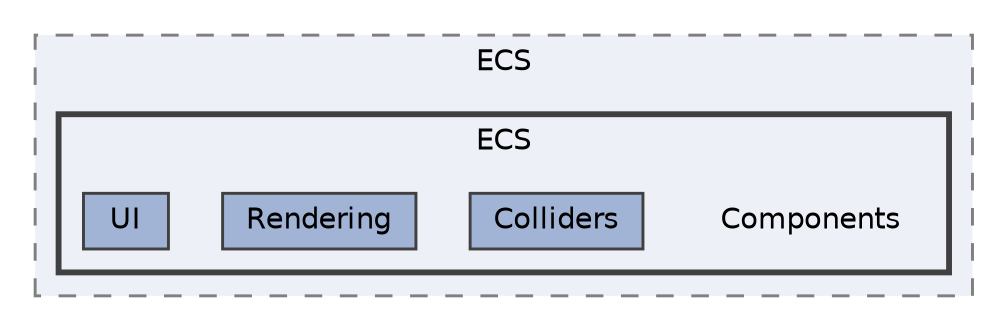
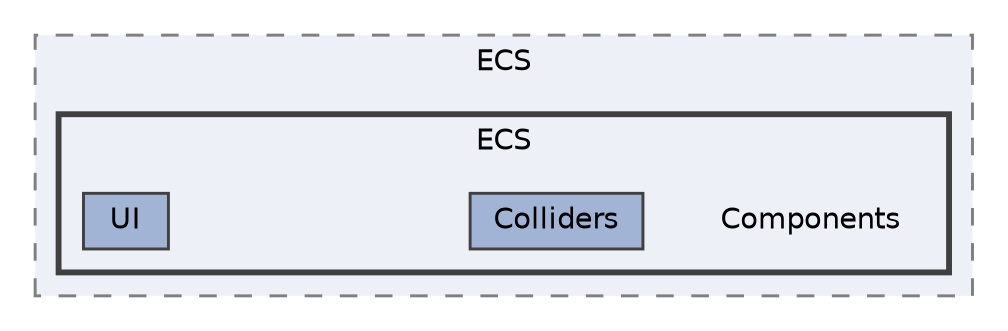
node "Rendering": removed
